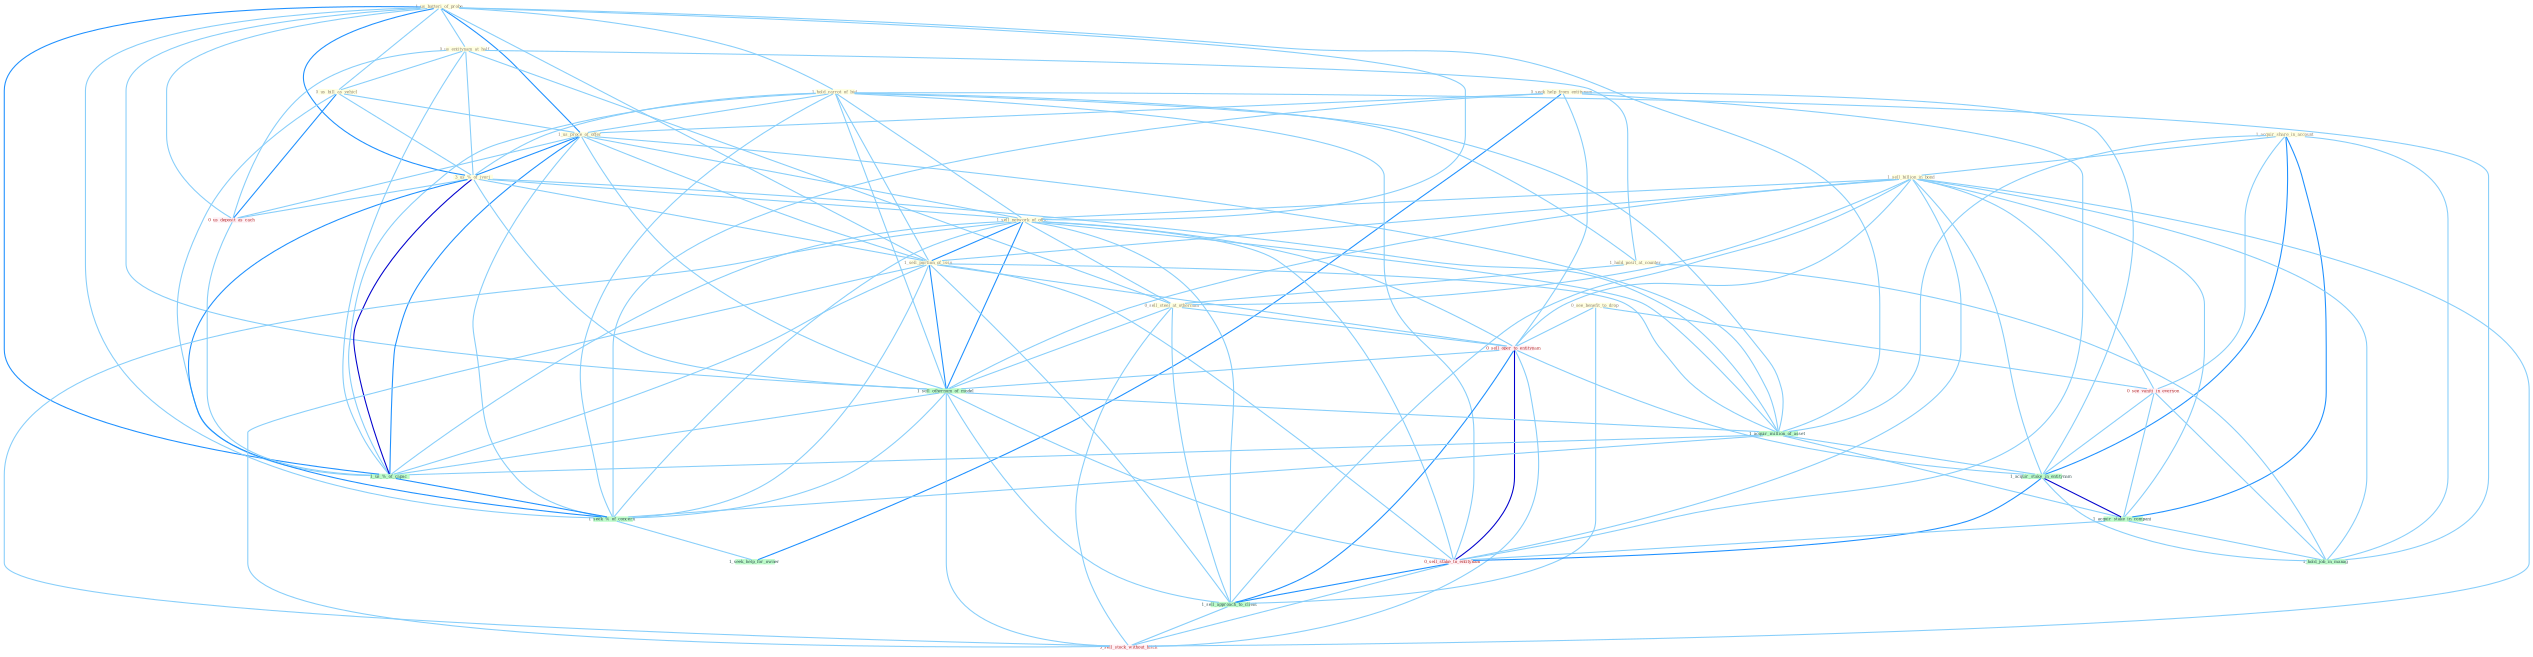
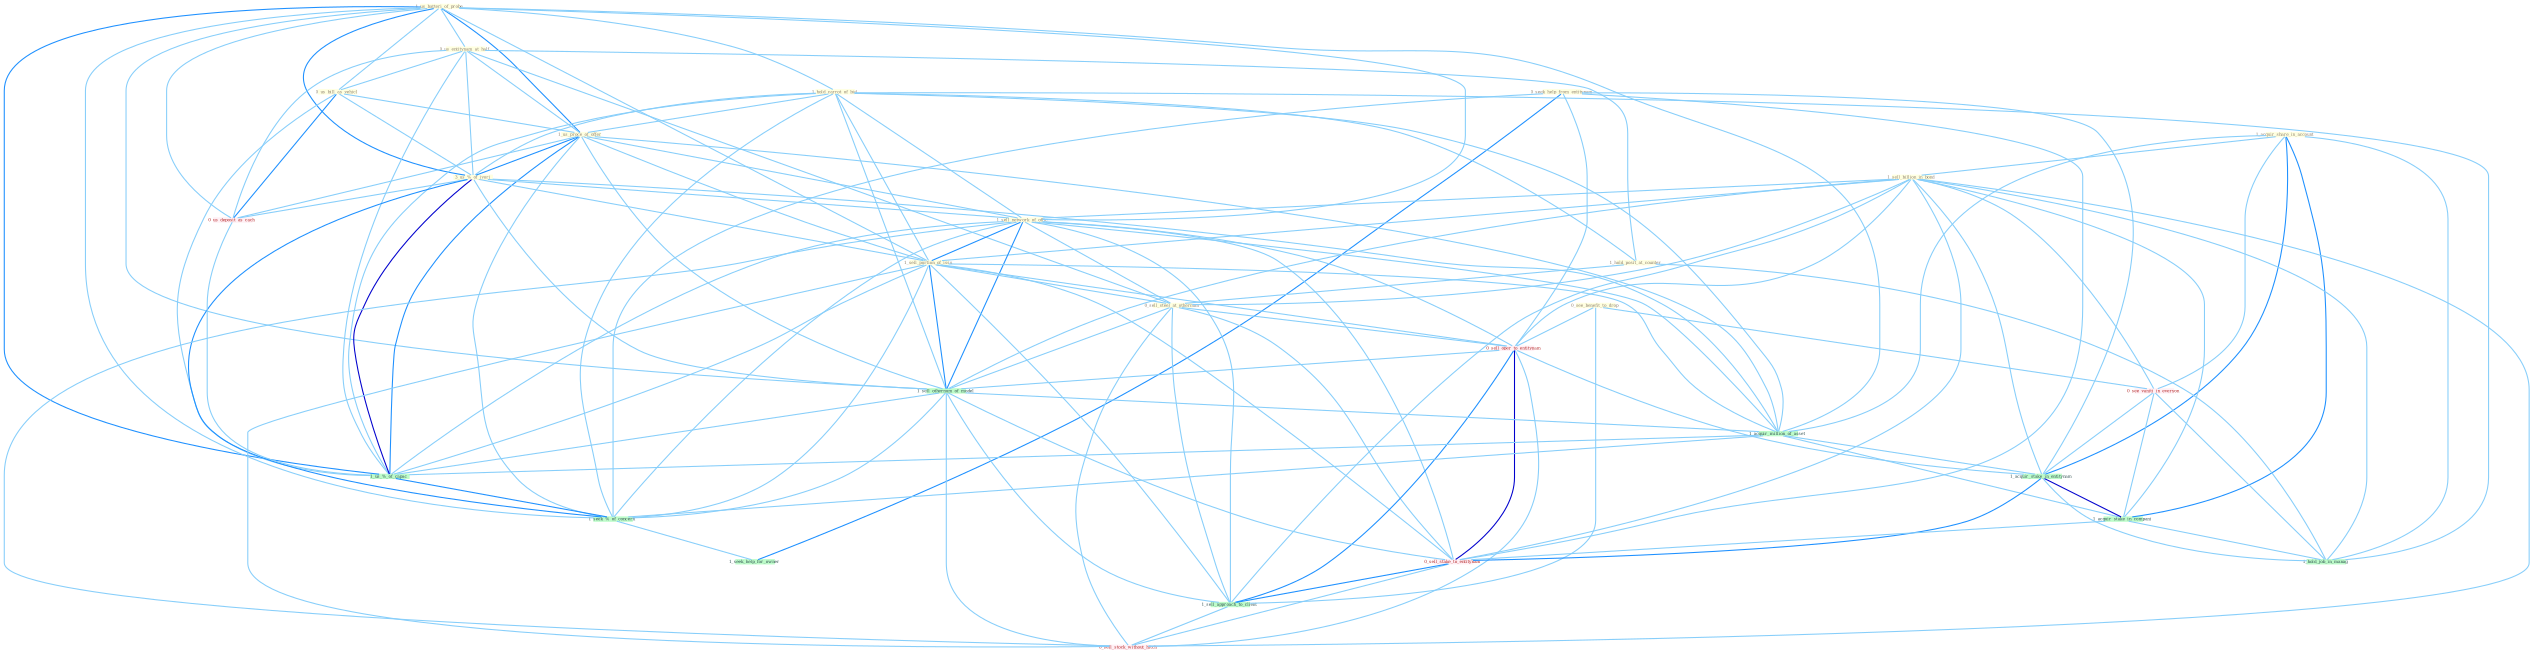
edge "0_seek_help_from_entitynam" -- "1_us_proce_of_offer": now "0_us_entitynam_at_half" -- "1_us_proce_of_offer"
edge "1_hold_carrot_of_bid" -- "0_sell_stake_to_entitynam": now "0_sell_steel_at_othernum" -- "0_sell_stake_to_entitynam"
edge "1_sell_portion_of_issu" -- "0_sell_steel_at_othernum": added
node "5_sell_stock_without_hitch": label "5_sell_stock_without_hitch" -> "0_sell_stock_without_hitch"
